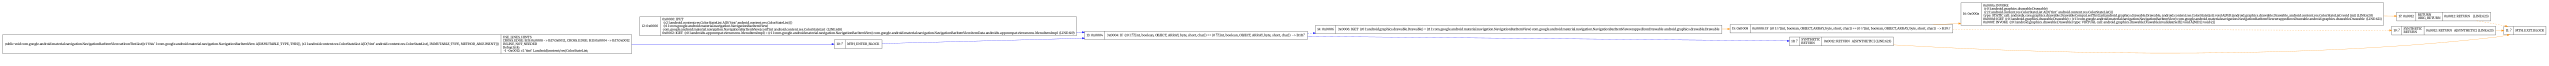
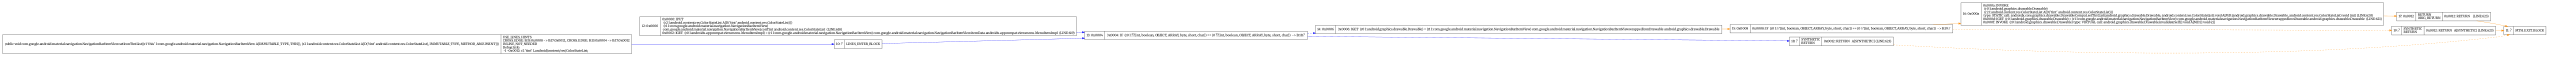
edge "17: 0x0012" -> "11: ?": style dashed -> solid
node "10: ?": text "MTH_ENTER_BLOCK" -> "LINES_ENTER_BLOCK"
edge "18: ?" -> "11: ?": style solid -> dashed
